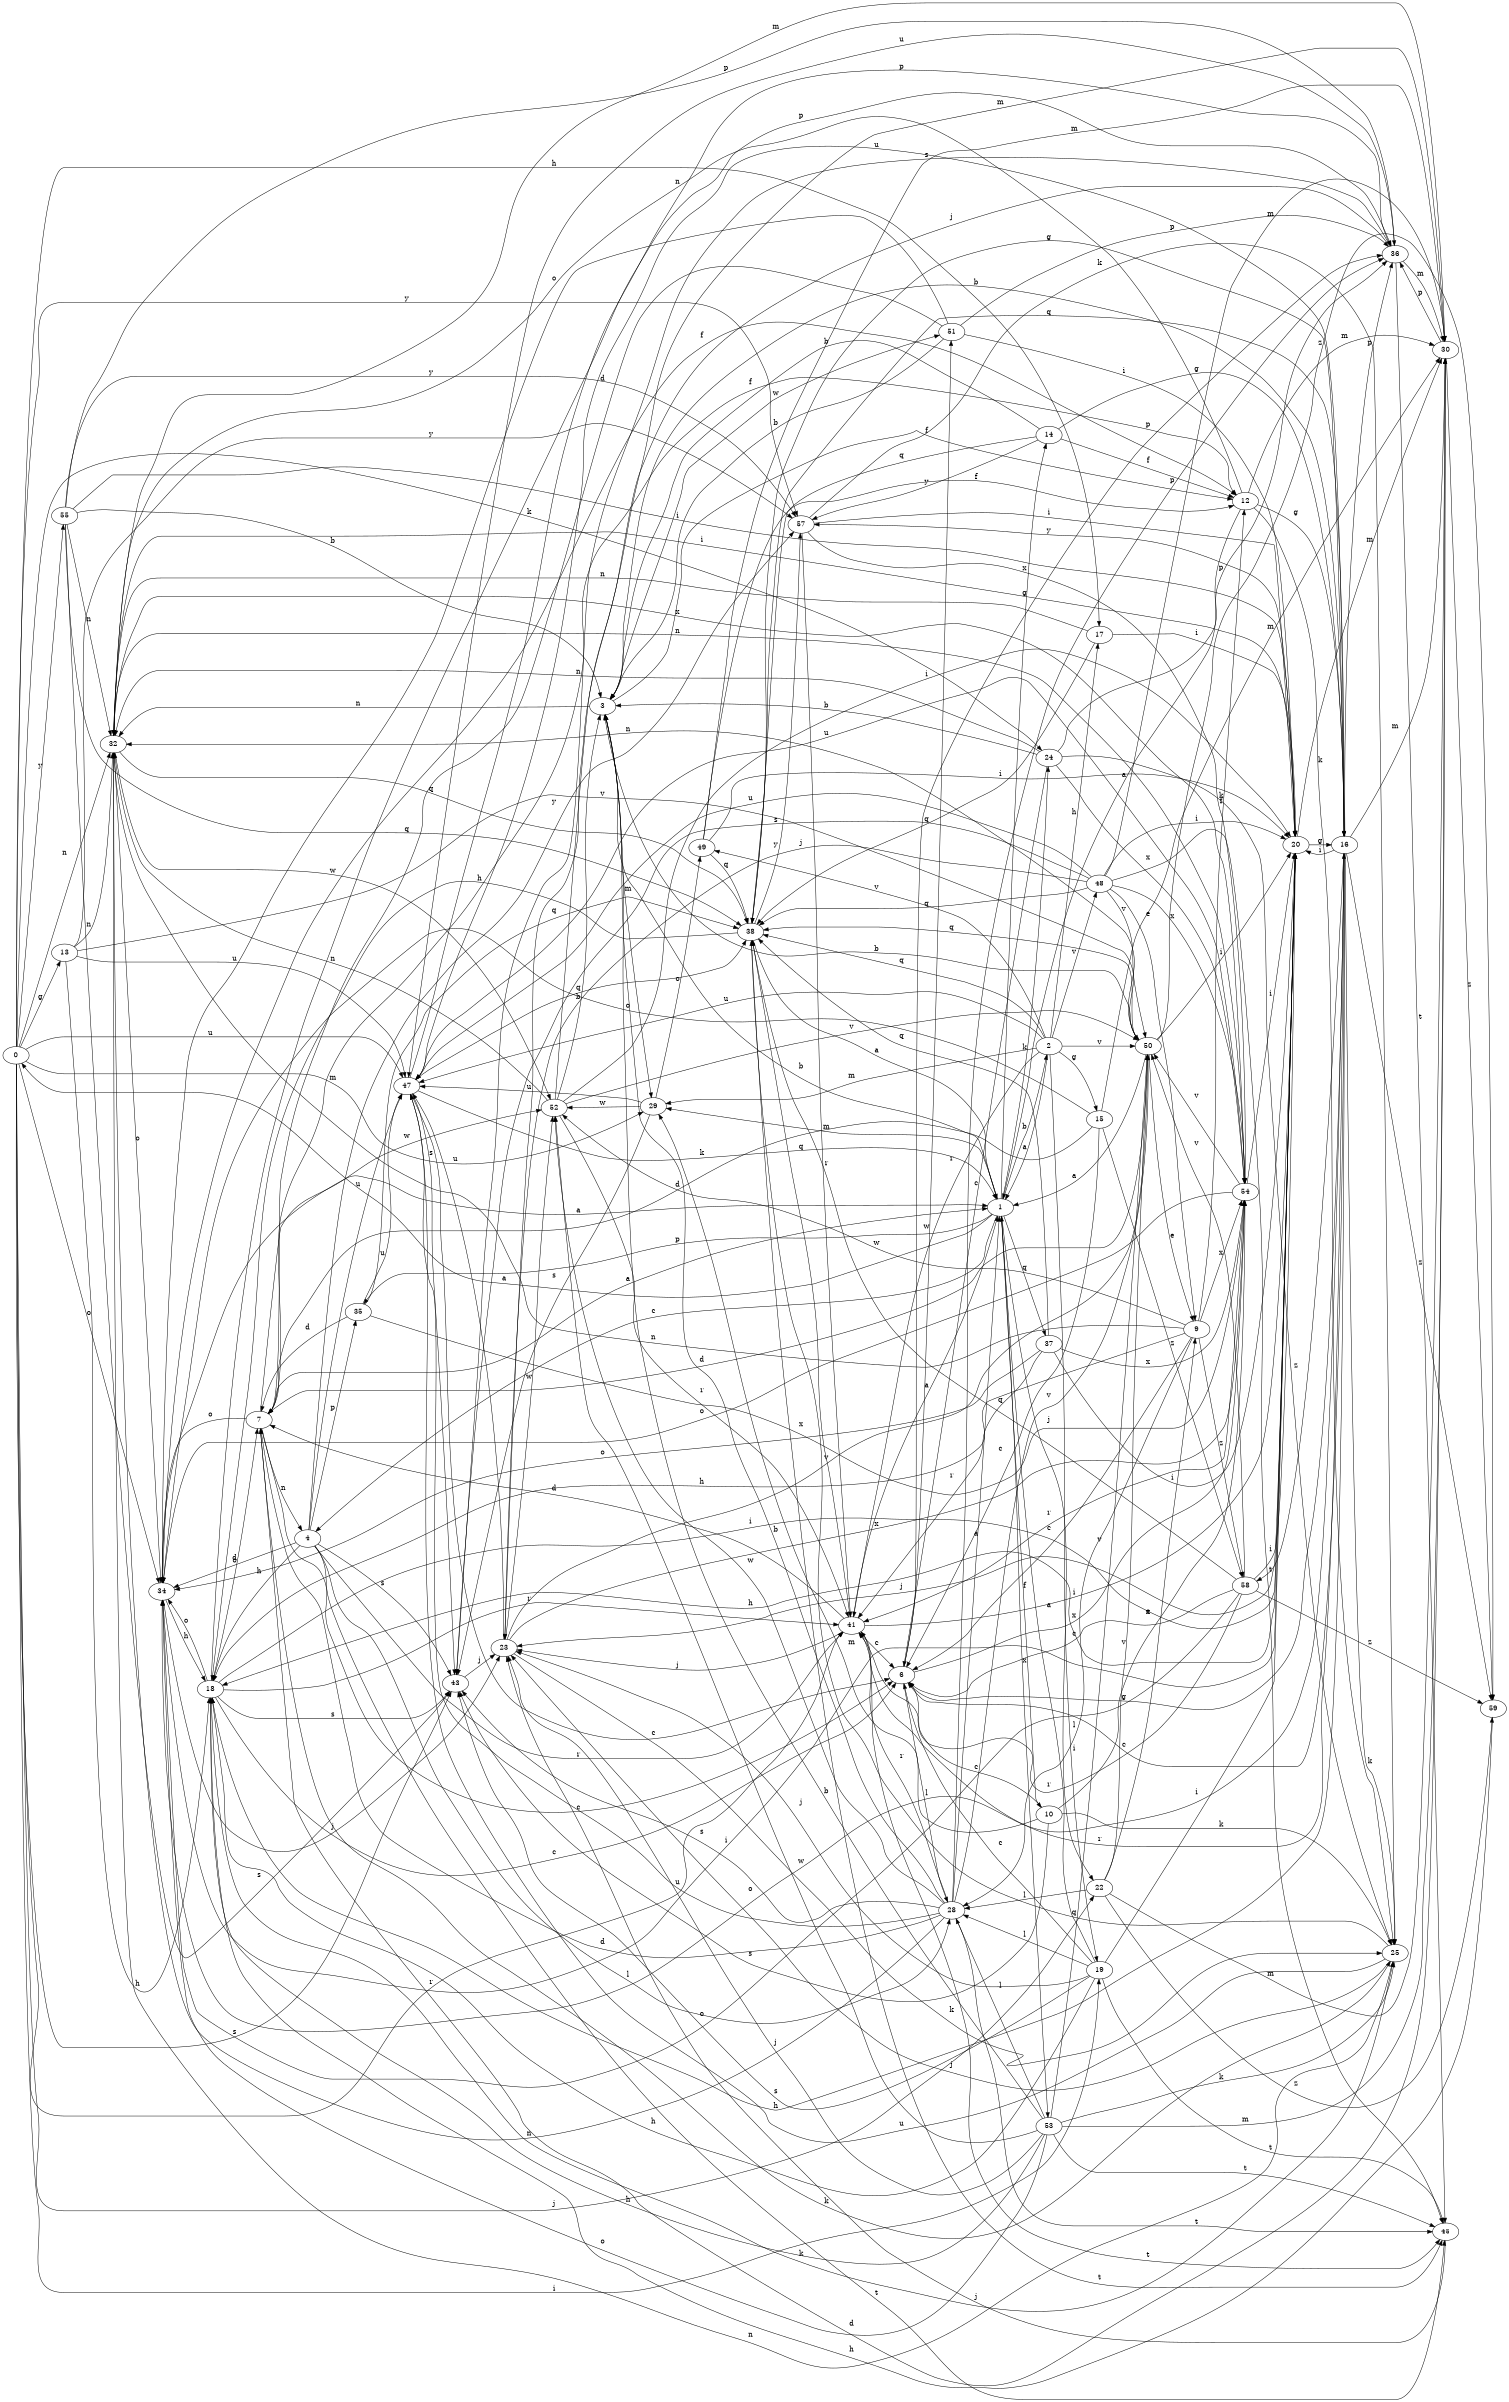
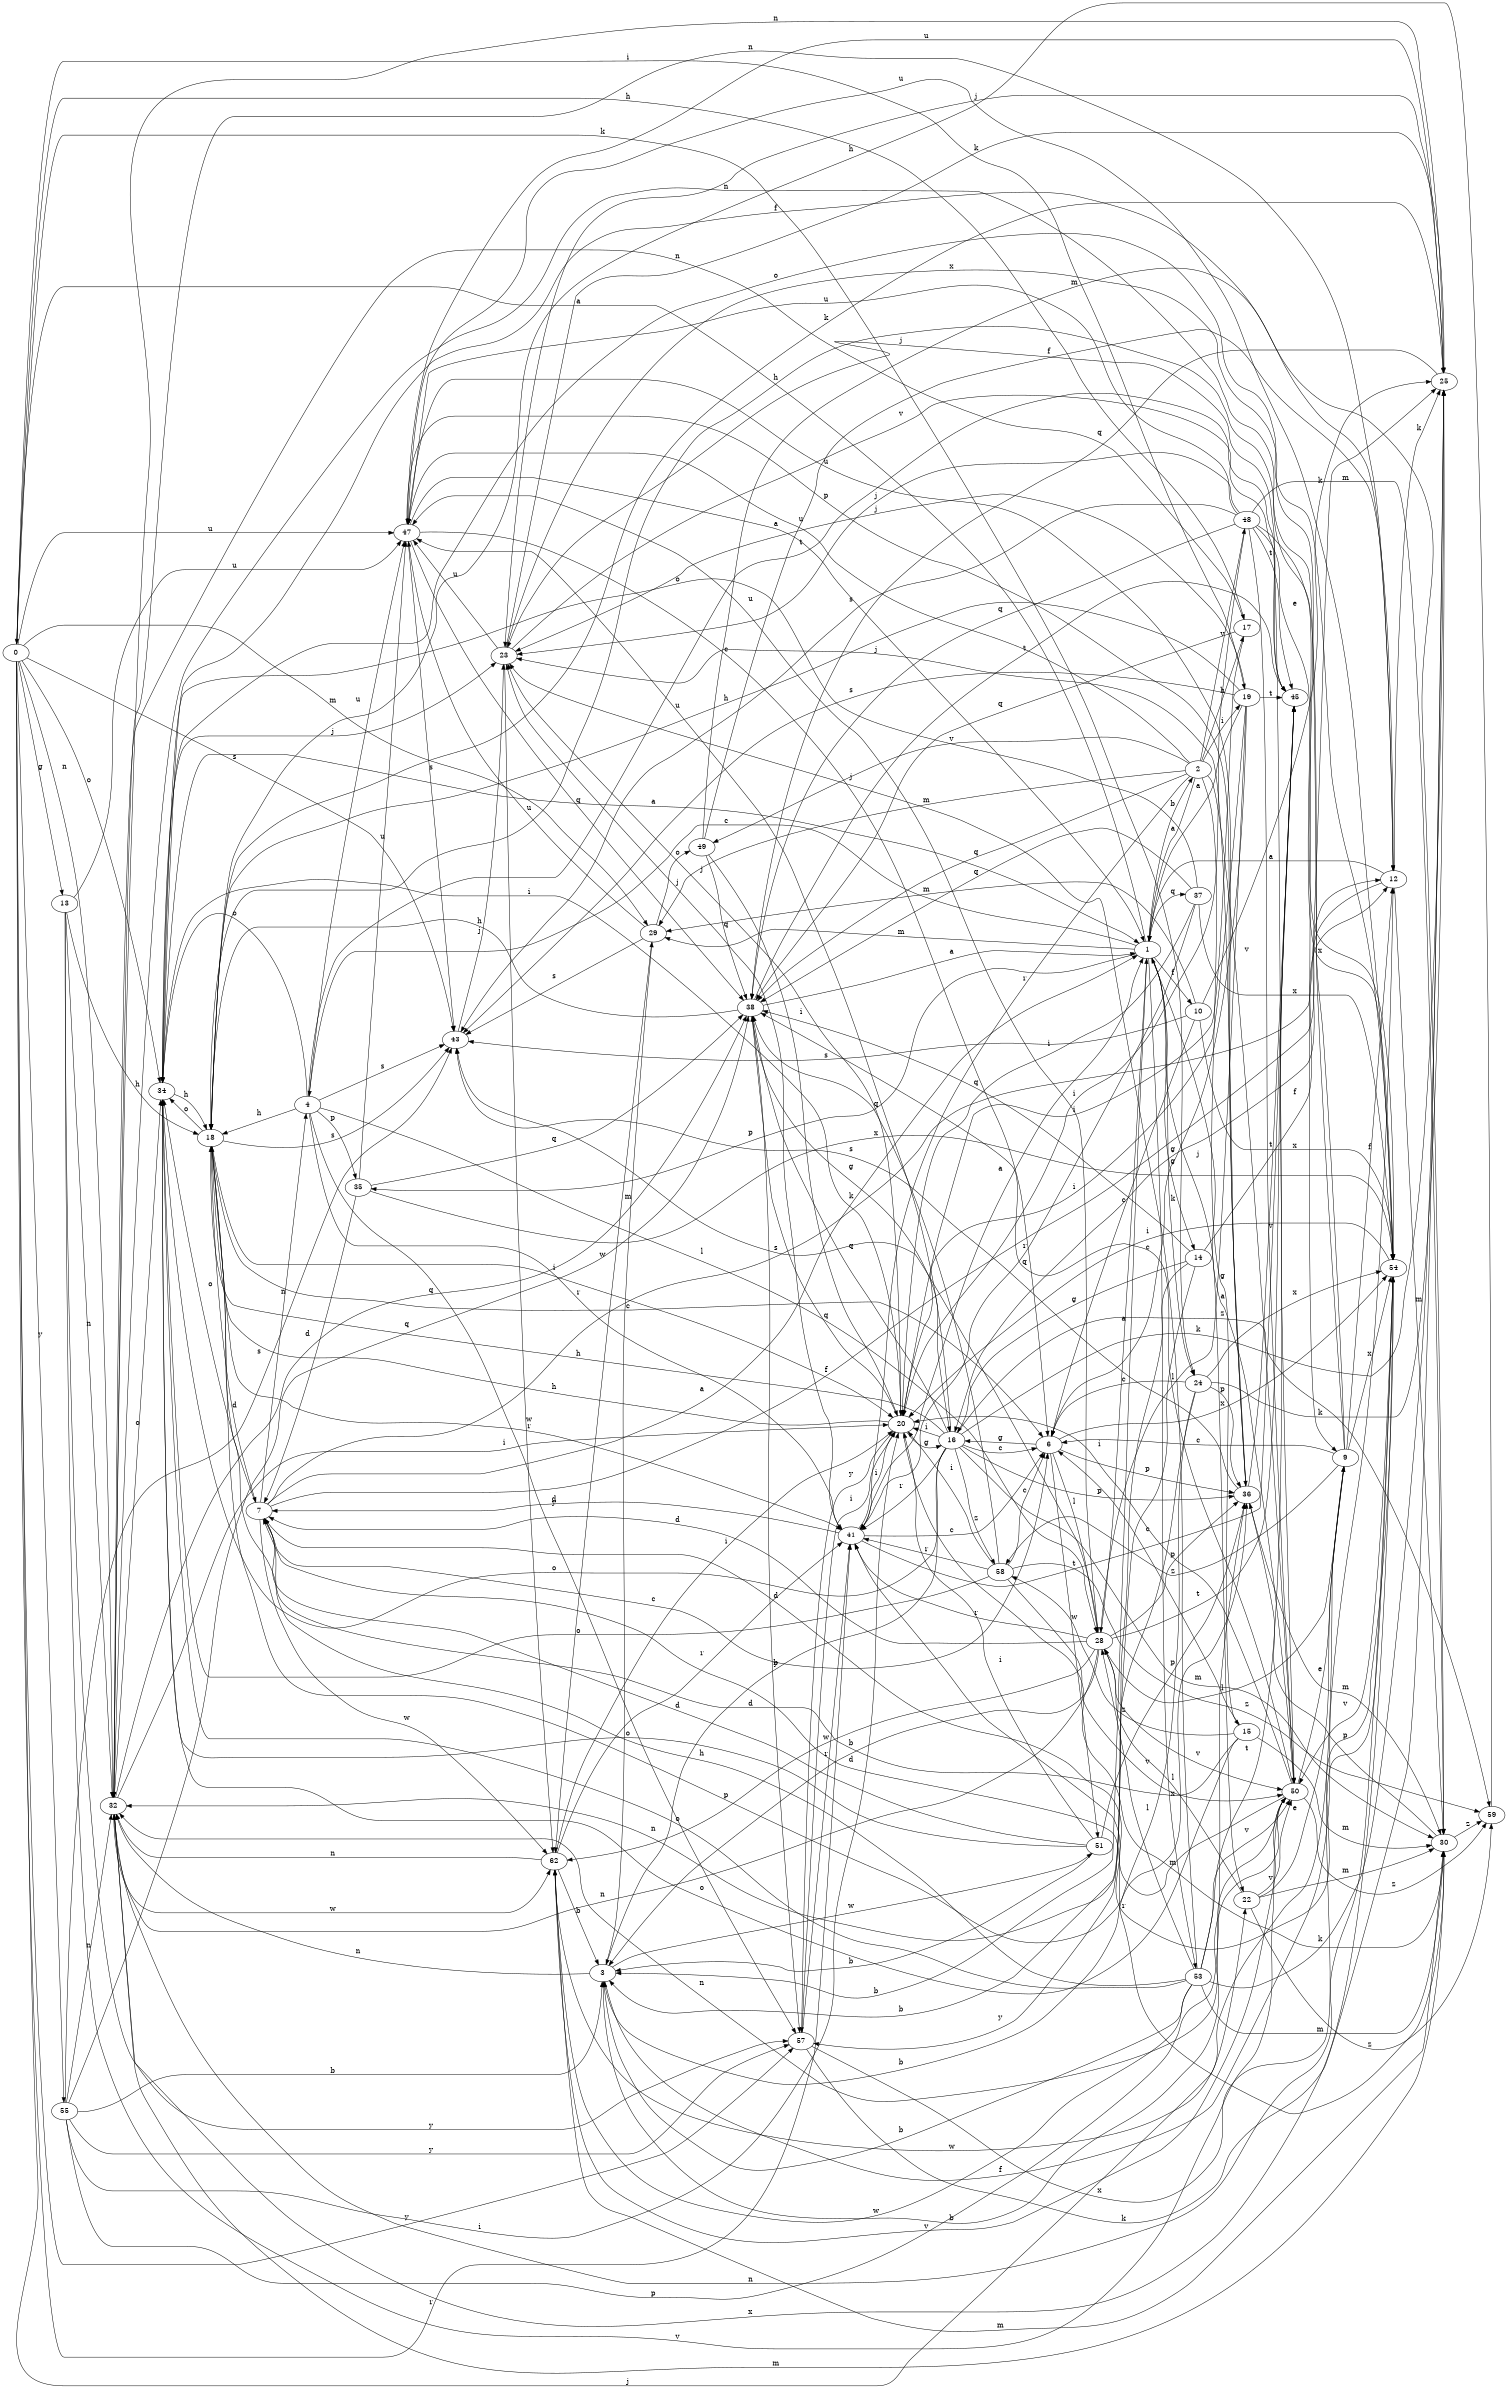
node "52": label "52" -> "62"
edge "47" -> "1": label "k" -> "a"
edge "41" -> "38": now "20" -> "38"
